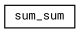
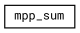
node "sum_sum": label "sum_sum" -> "mpp_sum"
